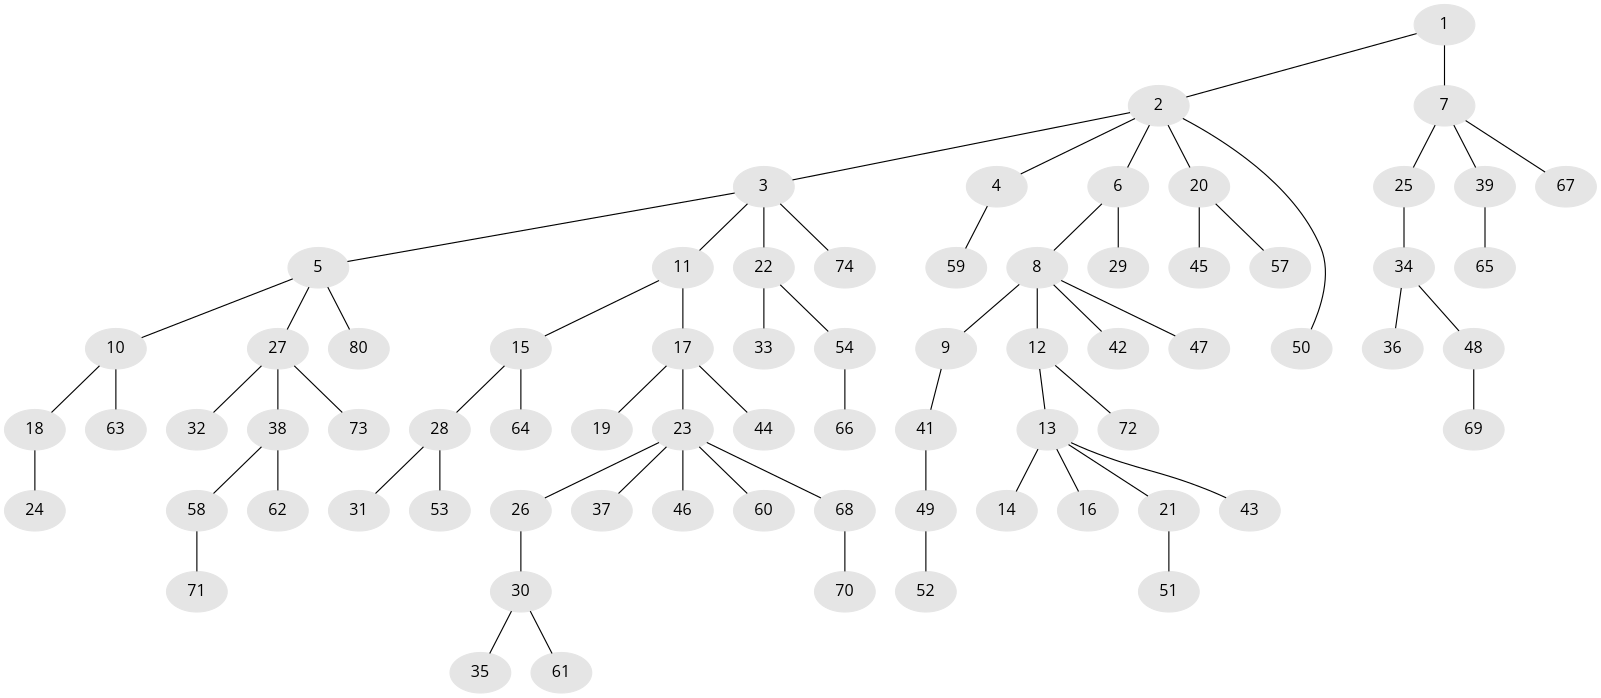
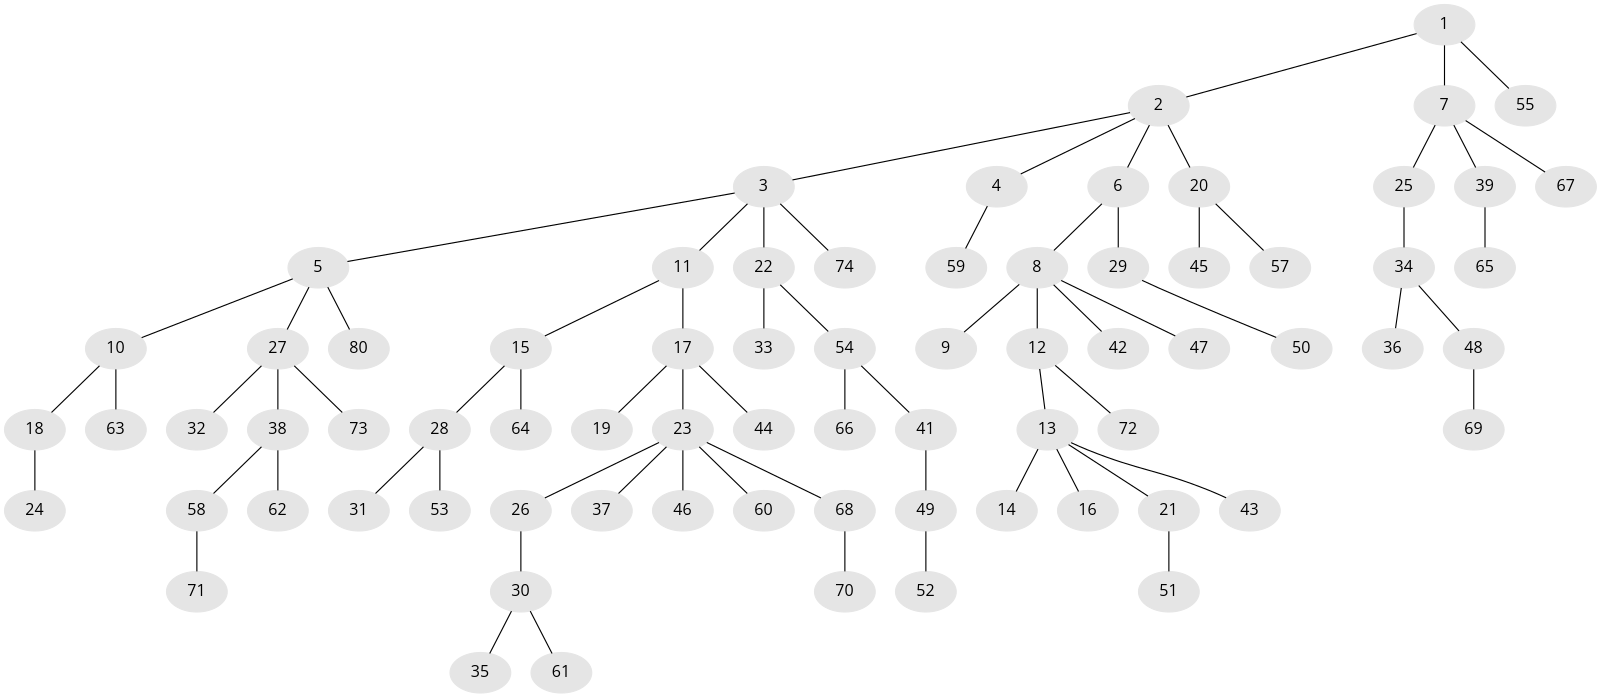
node "55": added
edge "2" -- "50": now "29" -- "50"
edge "9" -- "41": now "54" -- "41"
